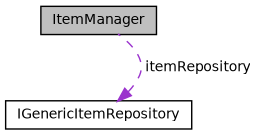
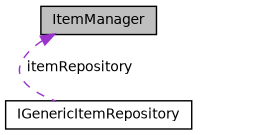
edge "ItemManager" -> "IGenericItemRepository": reversed
